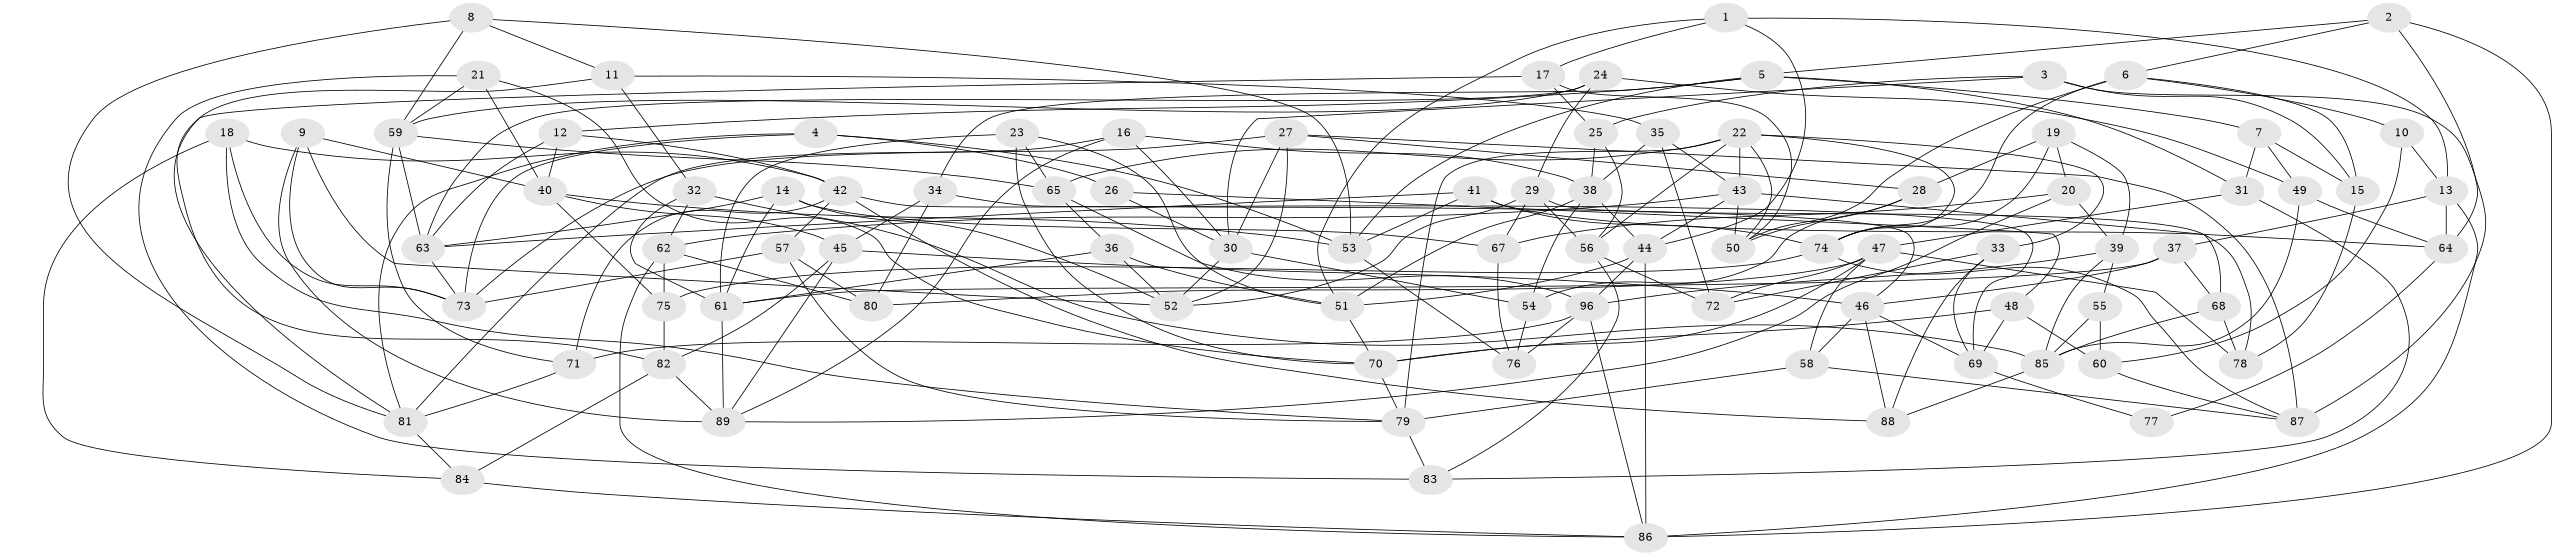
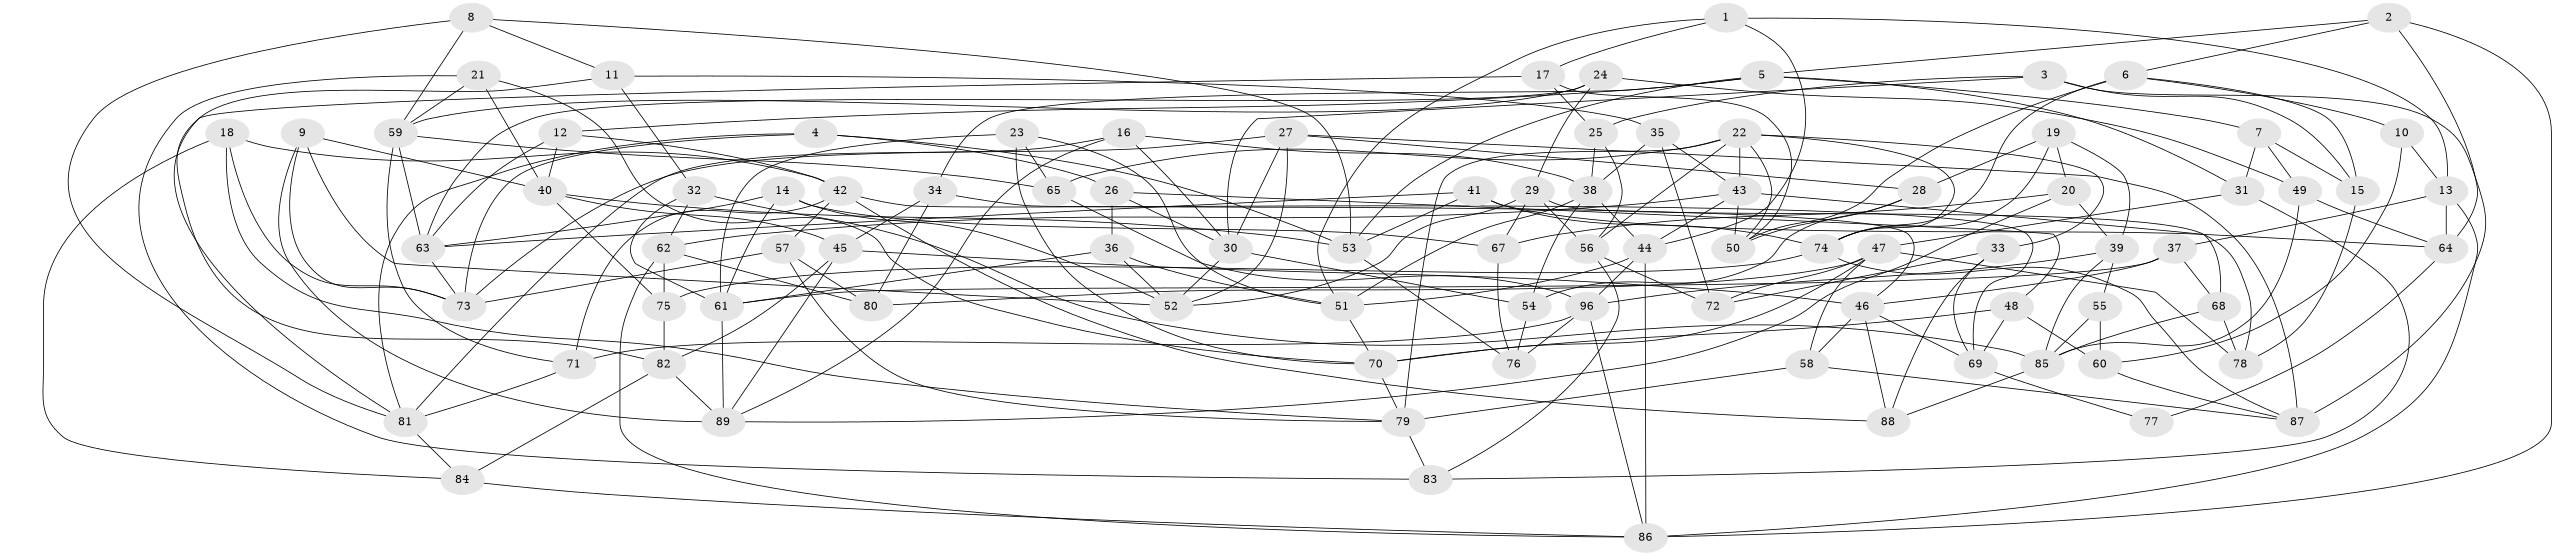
edge "65" -- "36": now "26" -- "36"
